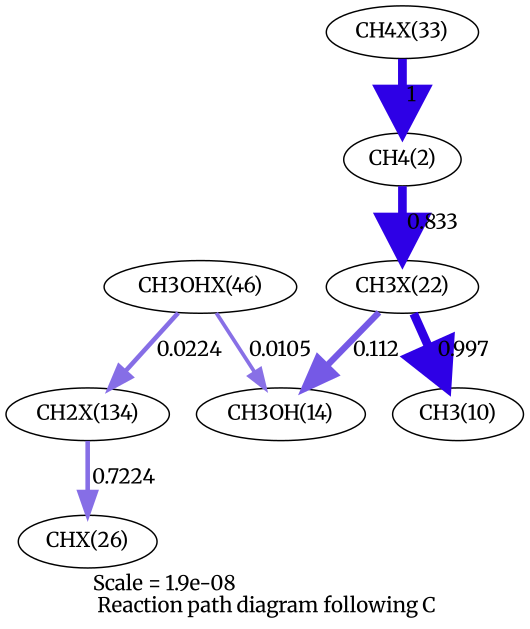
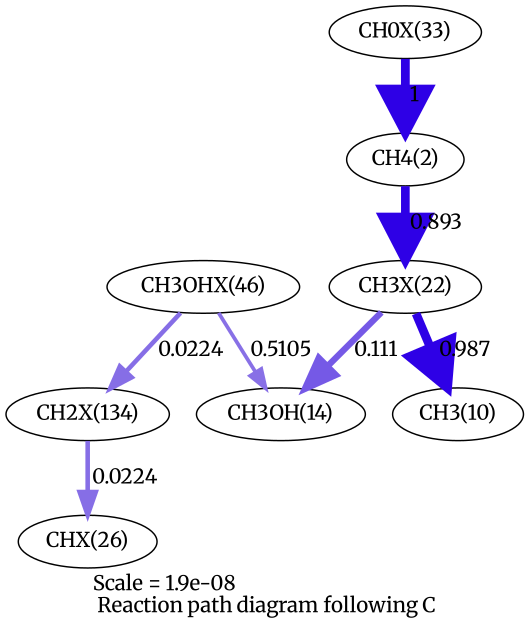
node "CH4X(33)": label "CH4X(33)" -> "CH0X(33)"
edge "CH4(2)" -> "CH3X(22)": label " 0.833" -> " 0.893"
edge "CH3OHX(46)" -> "CH3OH(14)": label " 0.0105" -> " 0.5105"
edge "CH3X(22)" -> "CH3OH(14)": label " 0.112" -> " 0.111"
edge "CH3X(22)" -> "CH3(10)": label " 0.997" -> " 0.987"
edge "CH2X(134)" -> "CHX(26)": label " 0.7224" -> " 0.0224"
